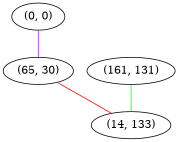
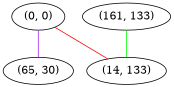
node "(161, 131)": label "(161, 131)" -> "(161, 133)"
edge "(65, 30)" -- "(14, 133)": now "(0, 0)" -- "(14, 133)"
